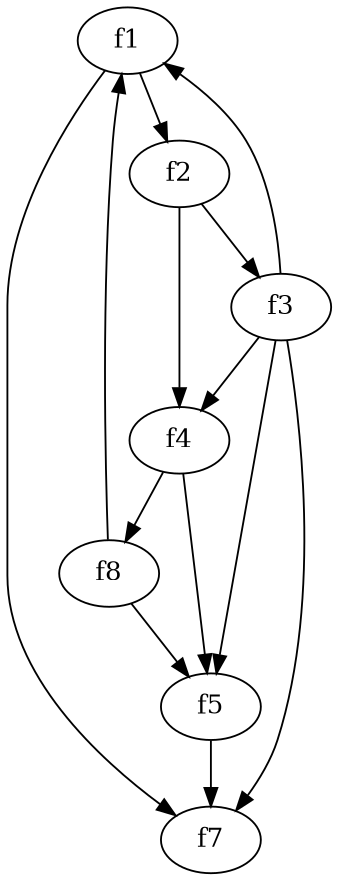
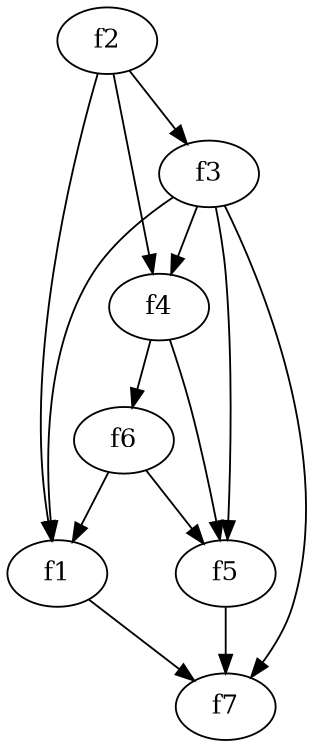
edge "f1" -> "f2": reversed
node "f8": label "f8" -> "f6"
